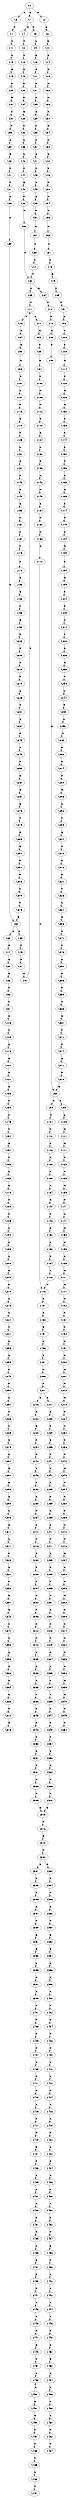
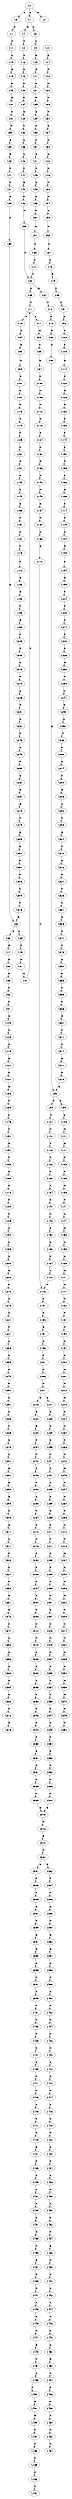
node "S6": removed
edge "S455" -> "S453": reversed
